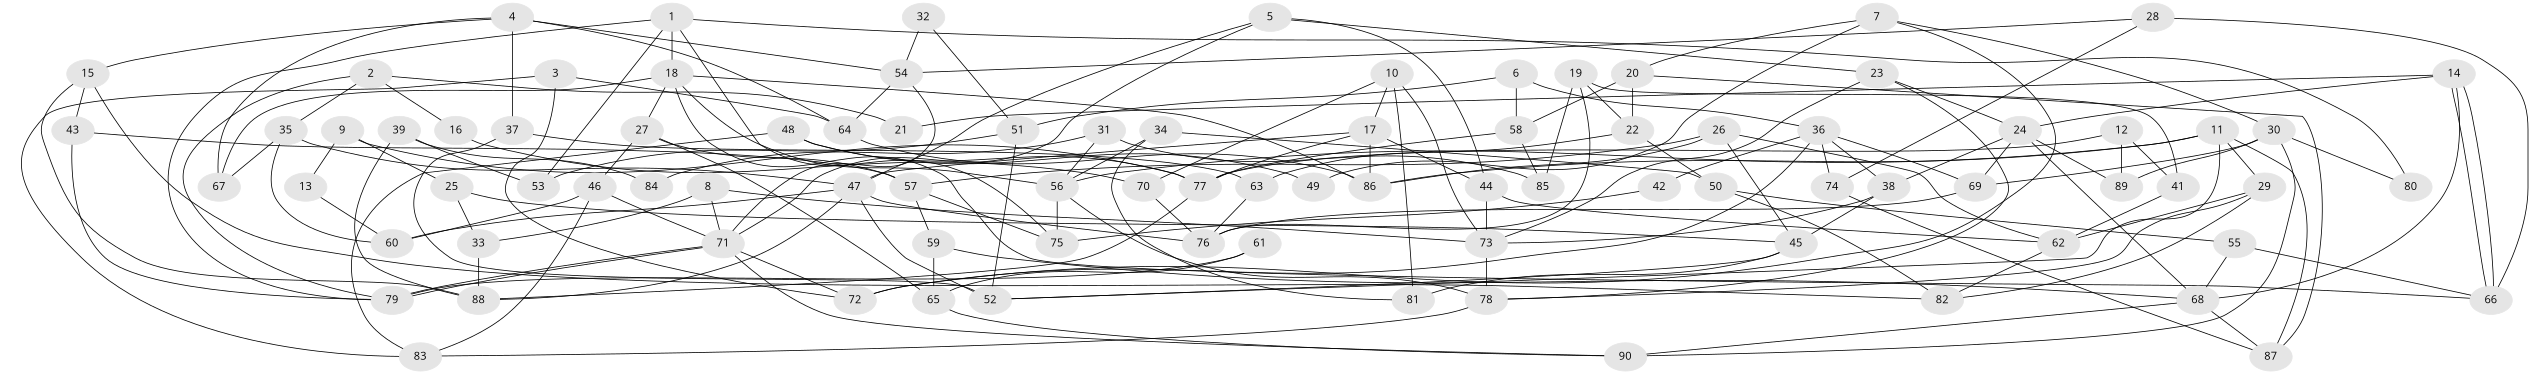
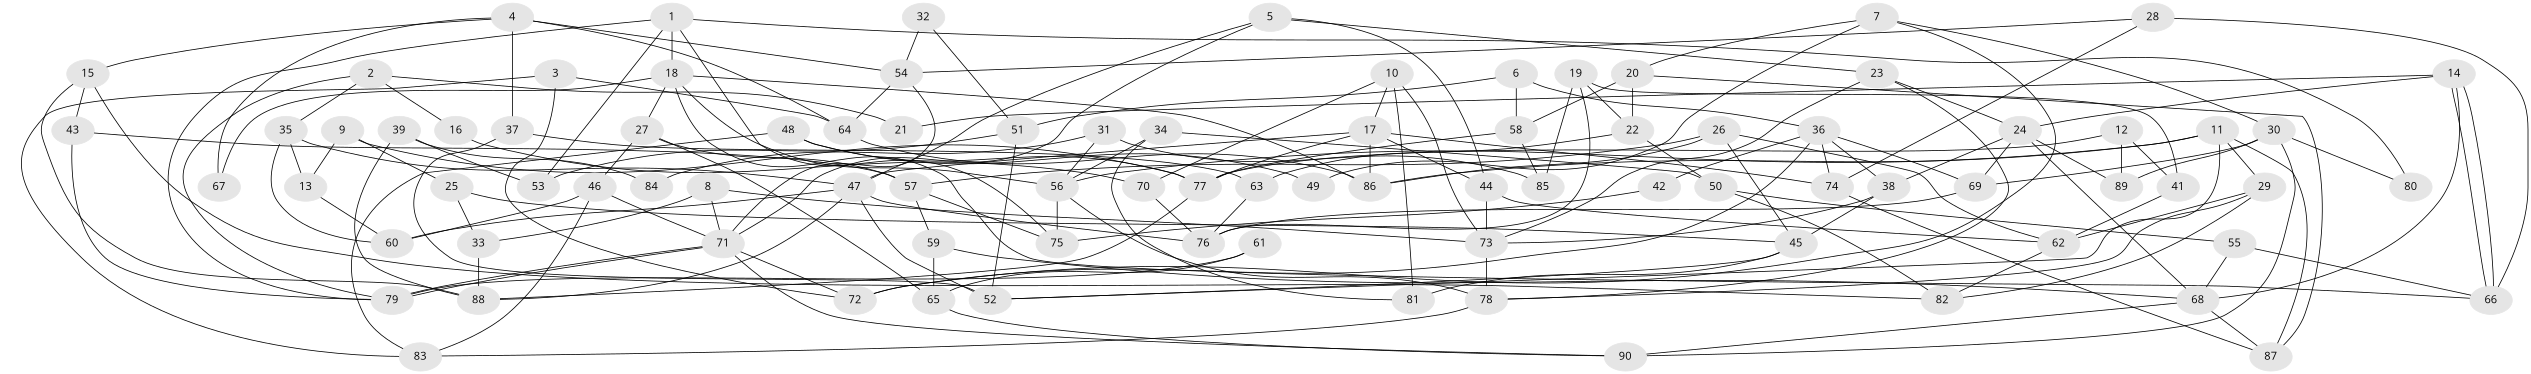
edge "17" -- "74": added
edge "35" -- "67": now "35" -- "13"
